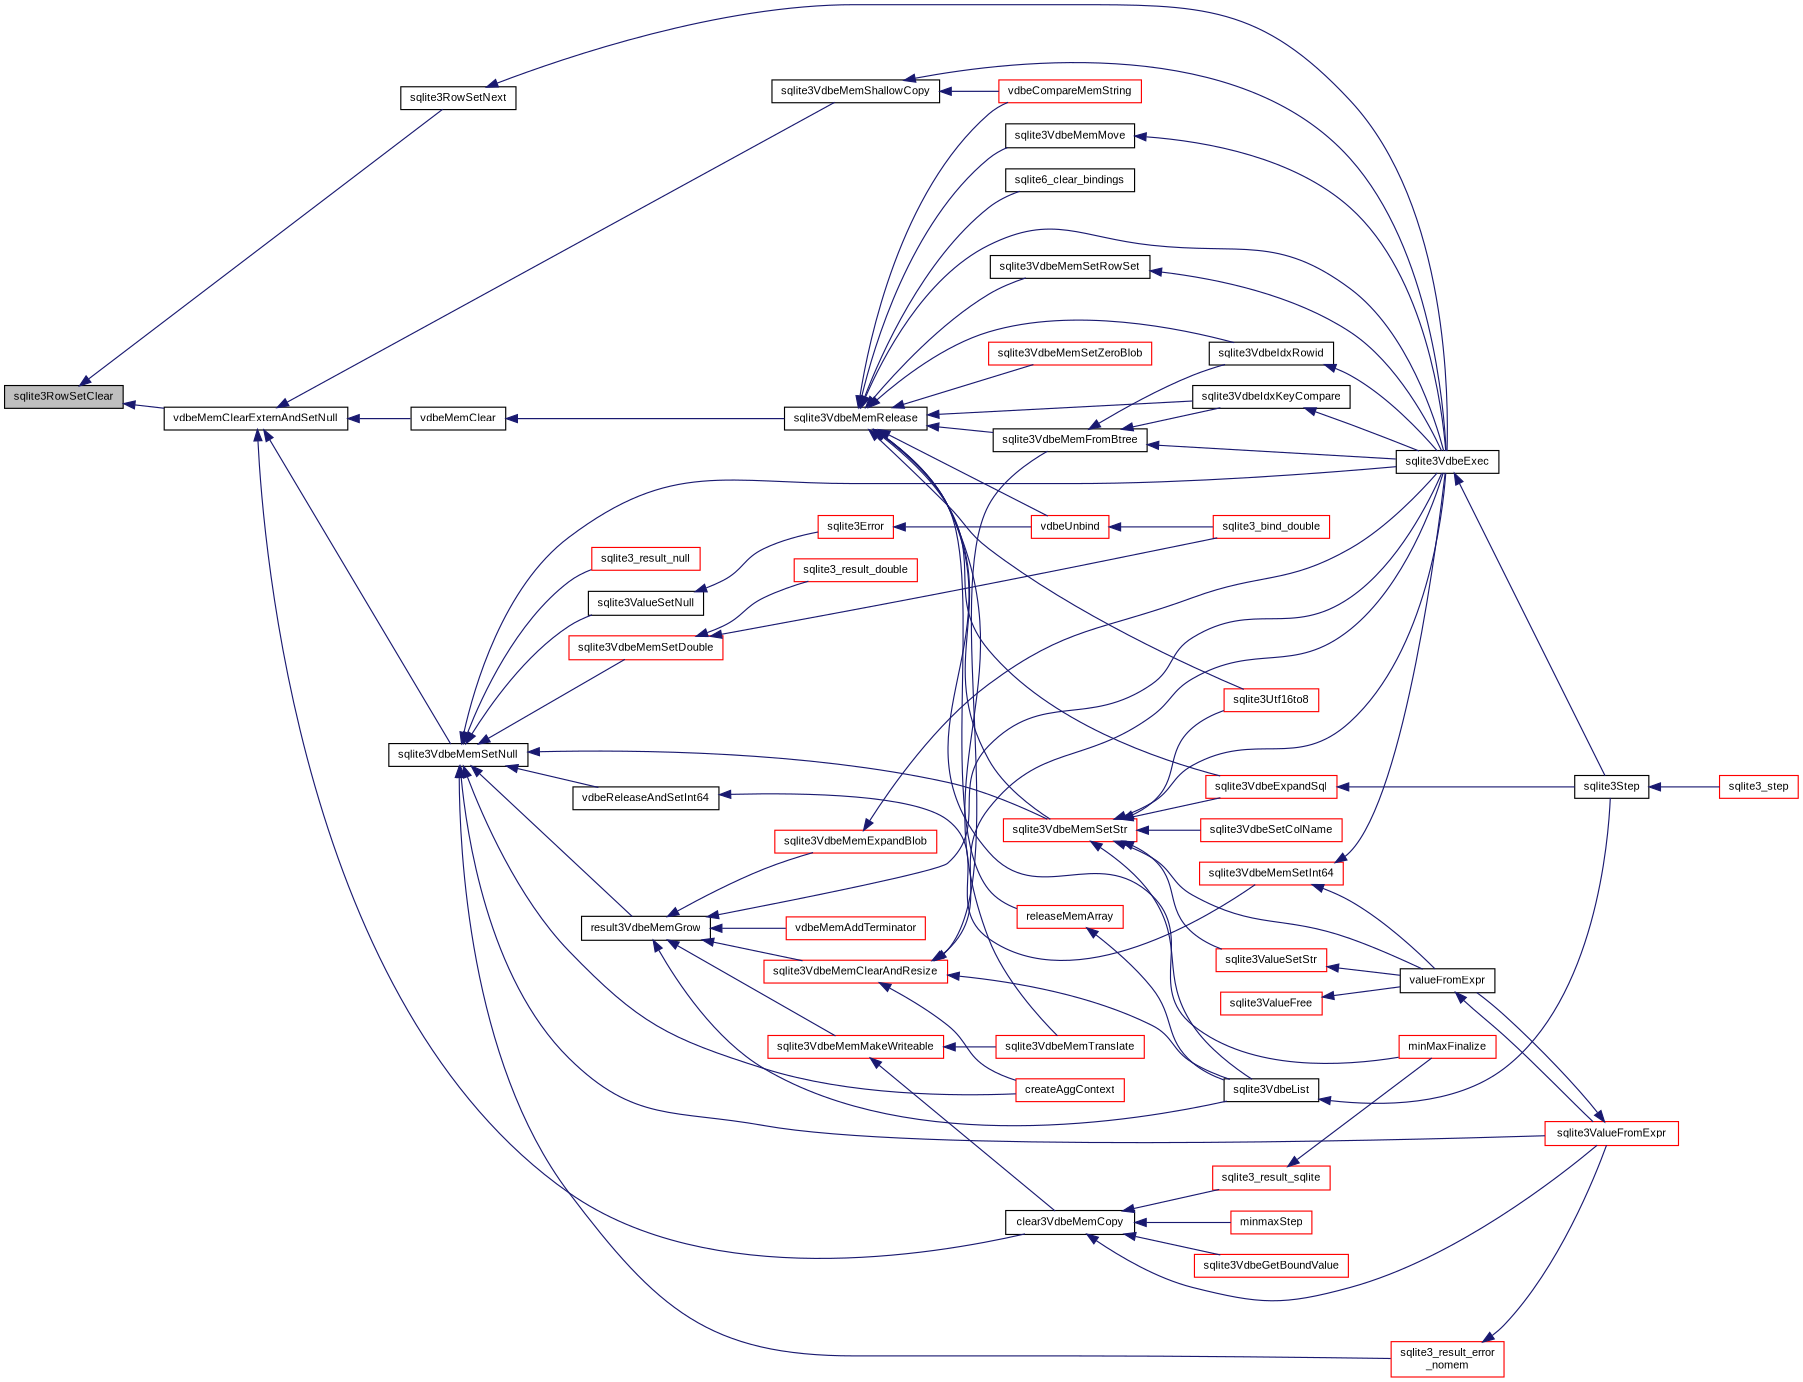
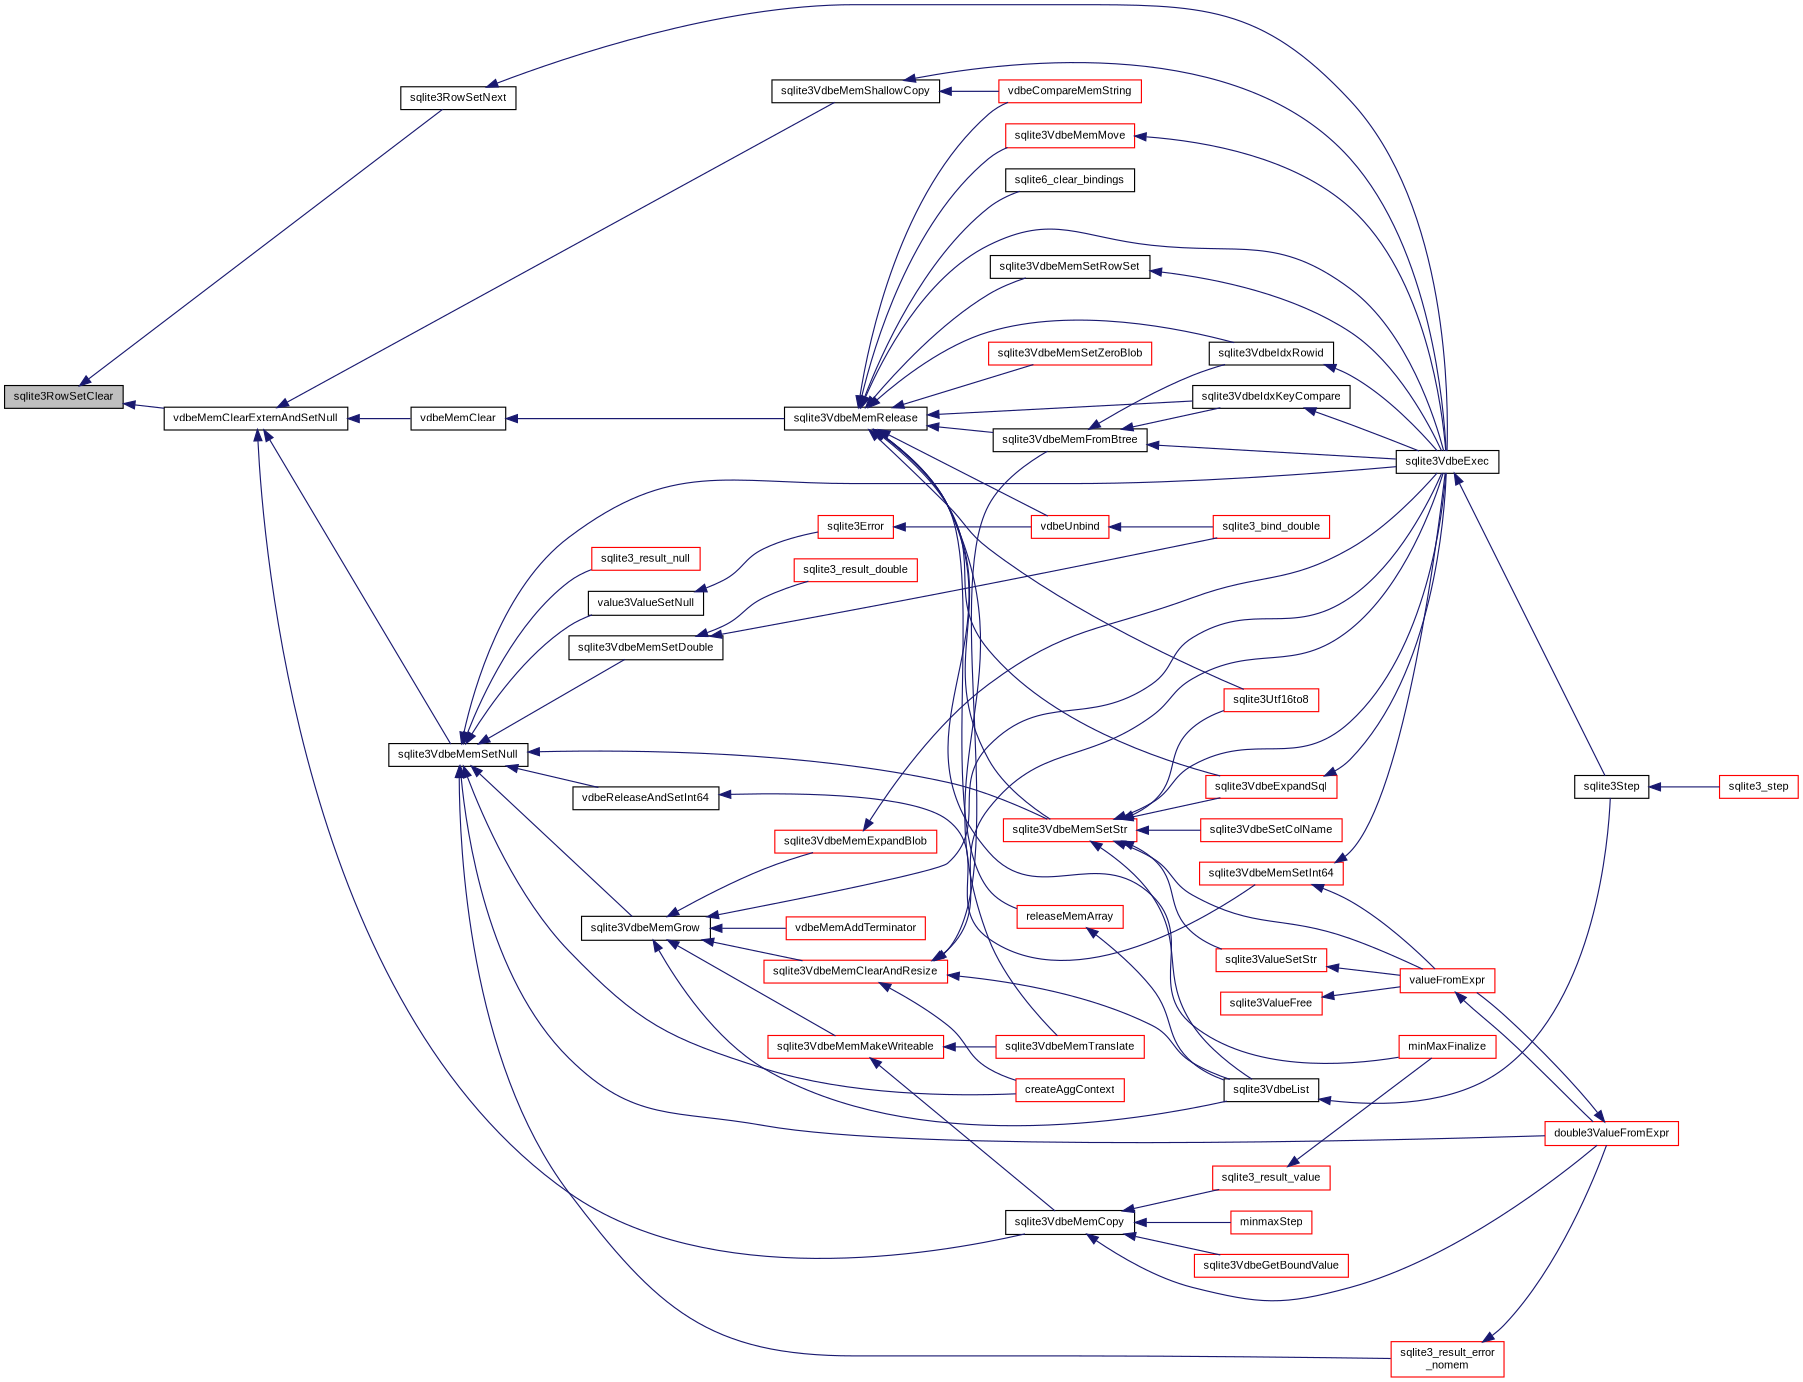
node "sqlite3VdbeMemMove": color black -> red
node "sqlite3ValueSetNull": label "sqlite3ValueSetNull" -> "value3ValueSetNull"
node "sqlite3VdbeMemSetDouble": color red -> black
edge "sqlite3Step" -> "sqlite3VdbeExpandSql": now "sqlite3VdbeExec" -> "sqlite3VdbeExpandSql"
node "result3VdbeMemGrow": label "result3VdbeMemGrow" -> "sqlite3VdbeMemGrow"
node "valueFromExpr": color black -> red
node "sqlite3ValueFromExpr": label "sqlite3ValueFromExpr" -> "double3ValueFromExpr"
node "sqlite3_result_sqlite": label "sqlite3_result_sqlite" -> "sqlite3_result_value"
node "clear3VdbeMemCopy": label "clear3VdbeMemCopy" -> "sqlite3VdbeMemCopy"
